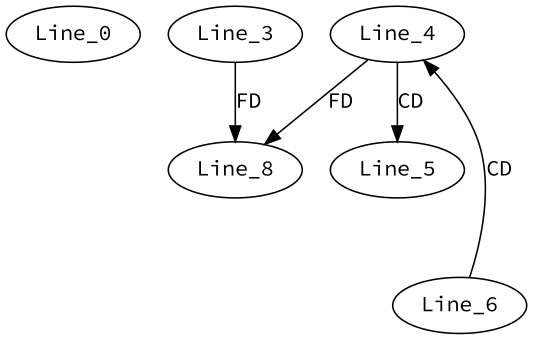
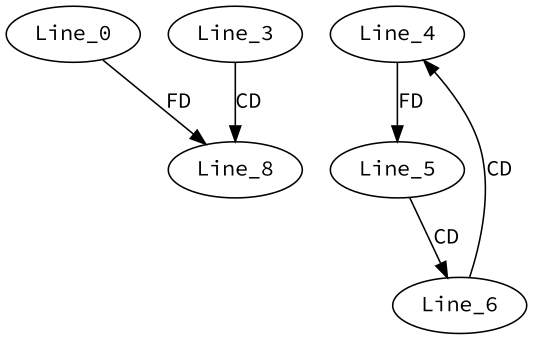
edge "Line_4" -> "Line_8": now "Line_0" -> "Line_8"
edge "Line_3" -> "Line_8": label "FD" -> "CD"
edge "Line_4" -> "Line_5": label "CD" -> "FD"
edge "Line_5" -> "Line_6": added, label "CD"
